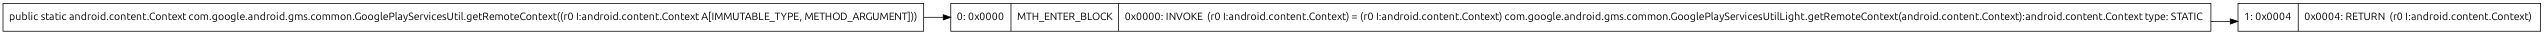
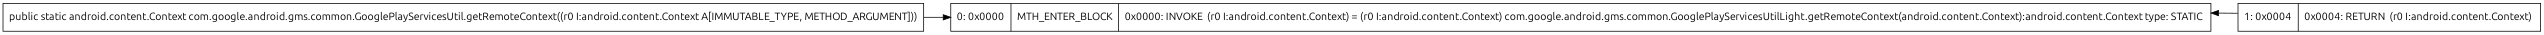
edge "0: 0x0000" -> "1: 0x0004": reversed
